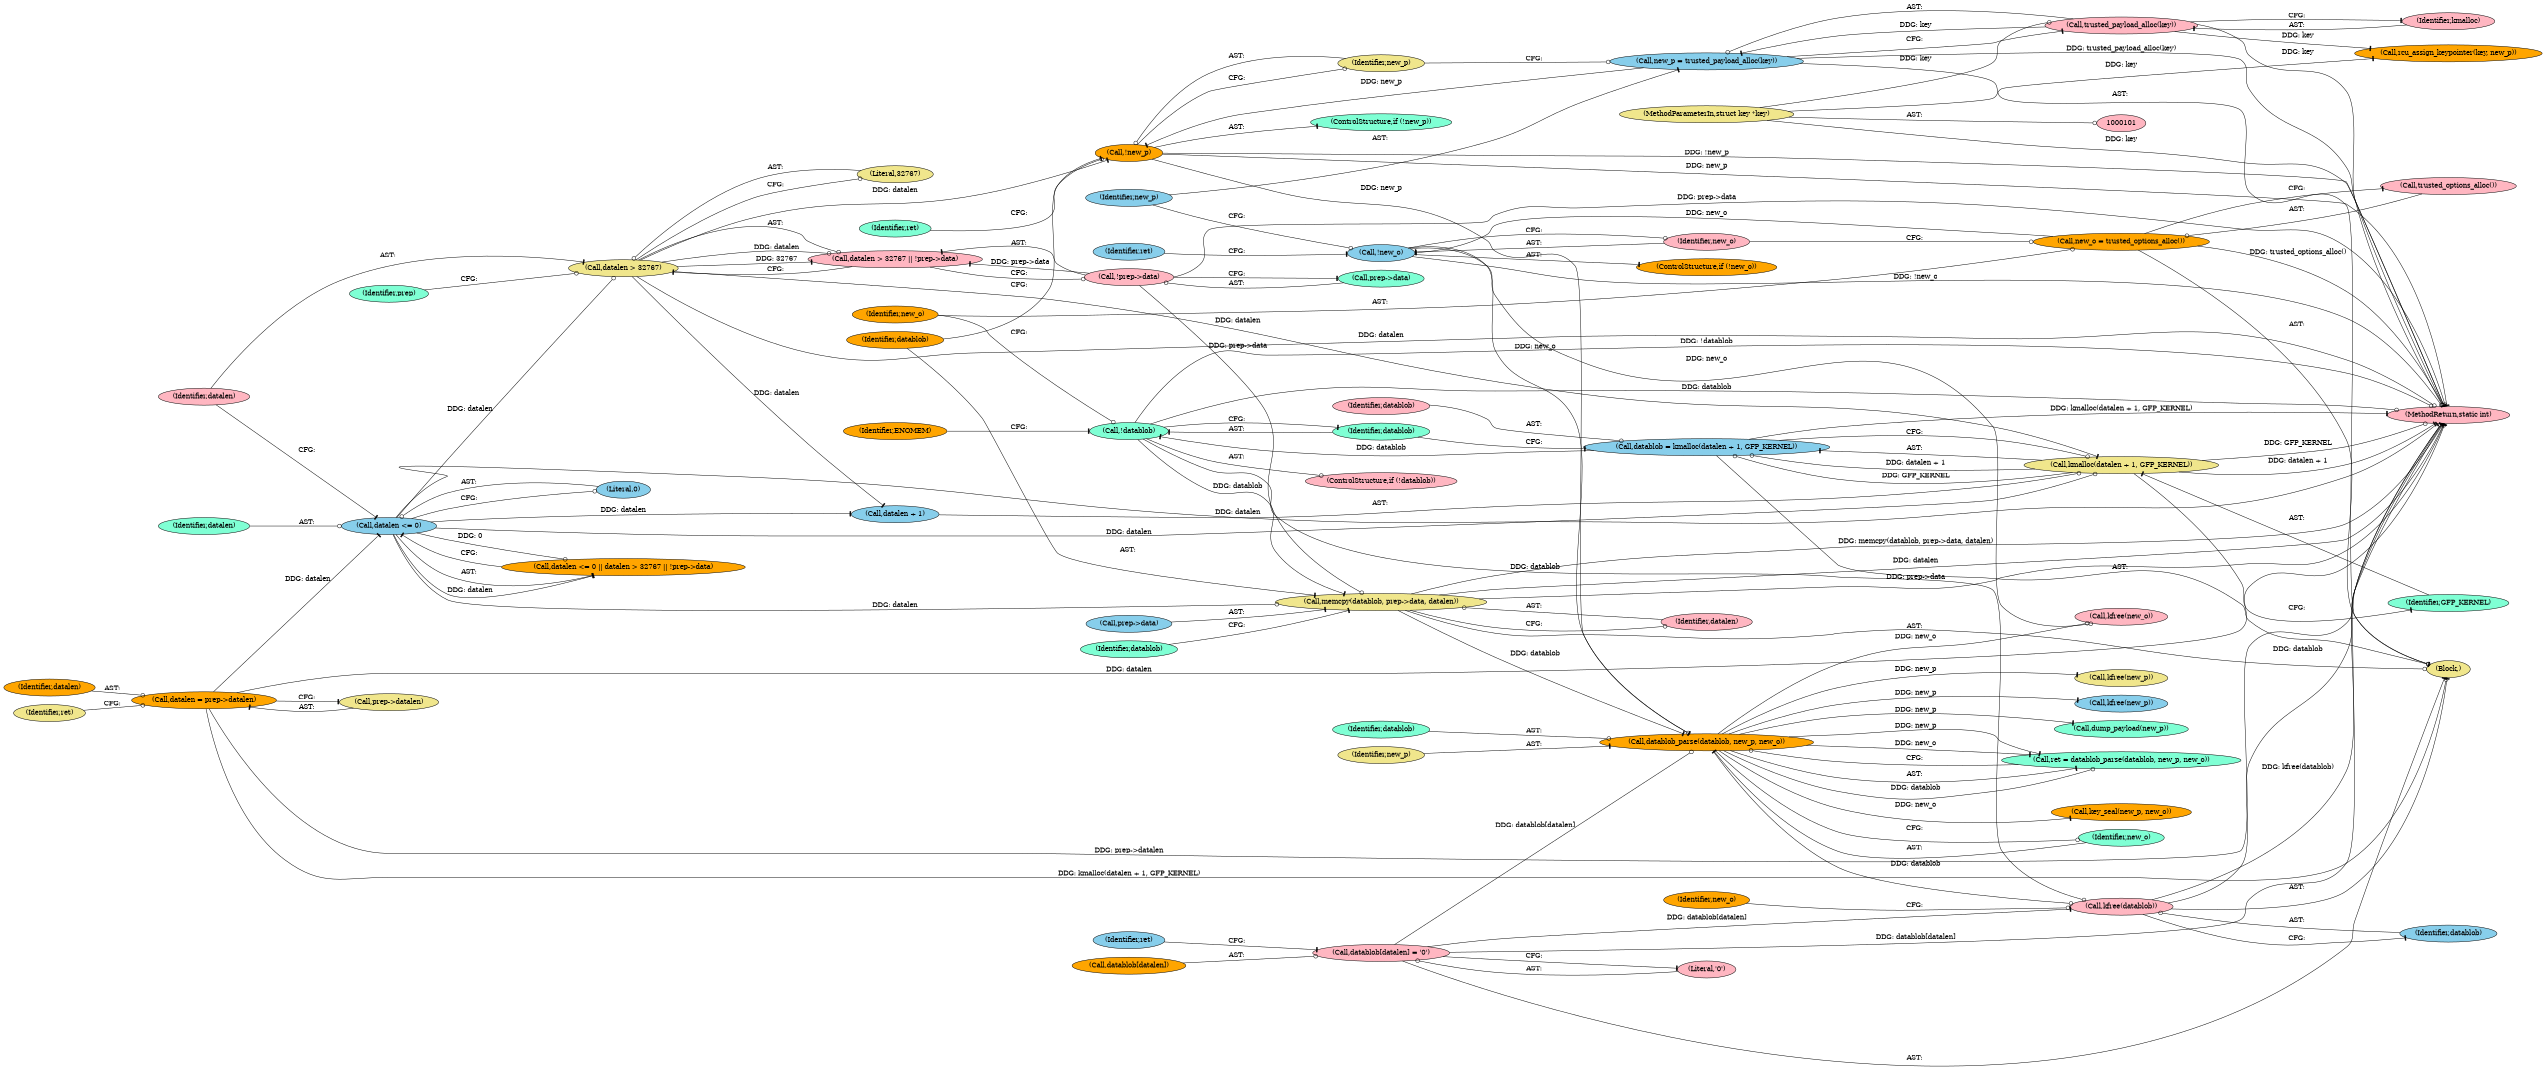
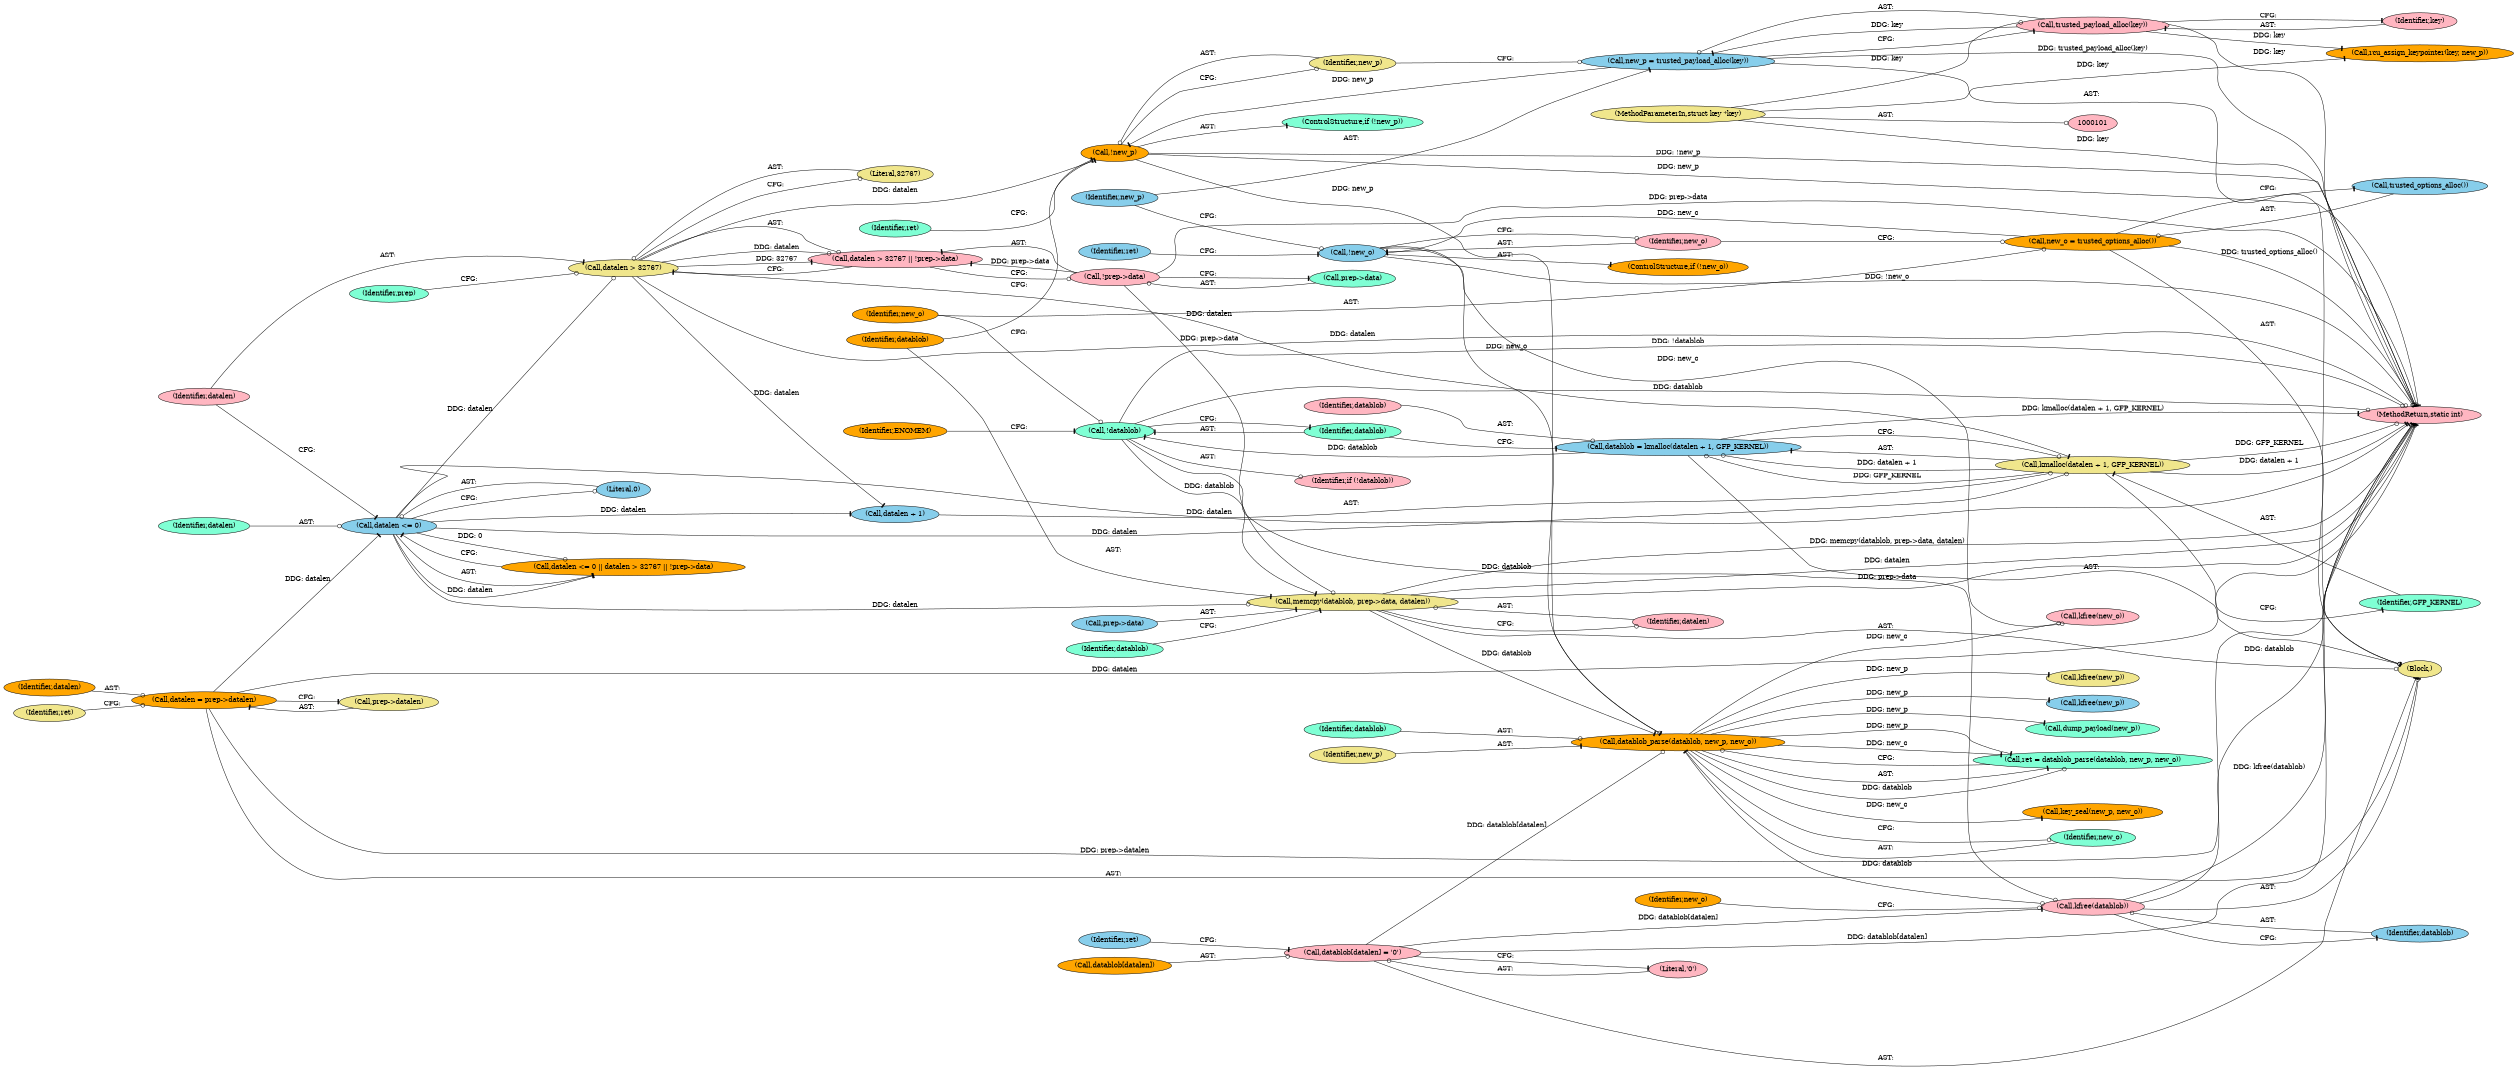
node "(Identifier,kmalloc)": label "(Identifier,kmalloc)" -> "(Identifier,key)"
node "(Call,trusted_options_alloc())": fillcolor lightpink -> skyblue
node "(ControlStructure,if (!datablob))": label "(ControlStructure,if (!datablob))" -> "(Identifier,if (!datablob))"
edge "(Call,datalen = prep->datalen)" -> "(Block,)": label "DDG: kmalloc(datalen + 1, GFP_KERNEL)" -> "AST: "
